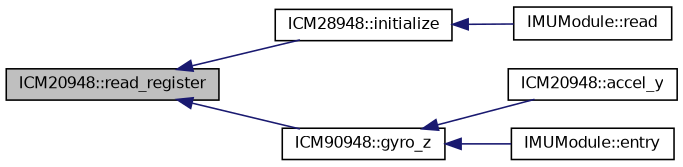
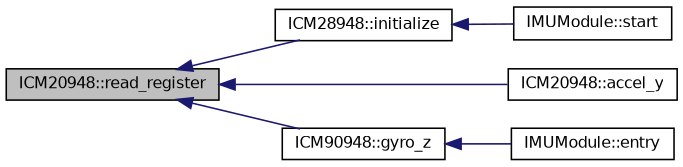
node "IMUModule::read": label "IMUModule::read" -> "IMUModule::start"
edge "ICM20948::accel_y" -> "ICM90948::gyro_z": now "ICM20948::accel_y" -> "ICM20948::read_register"
